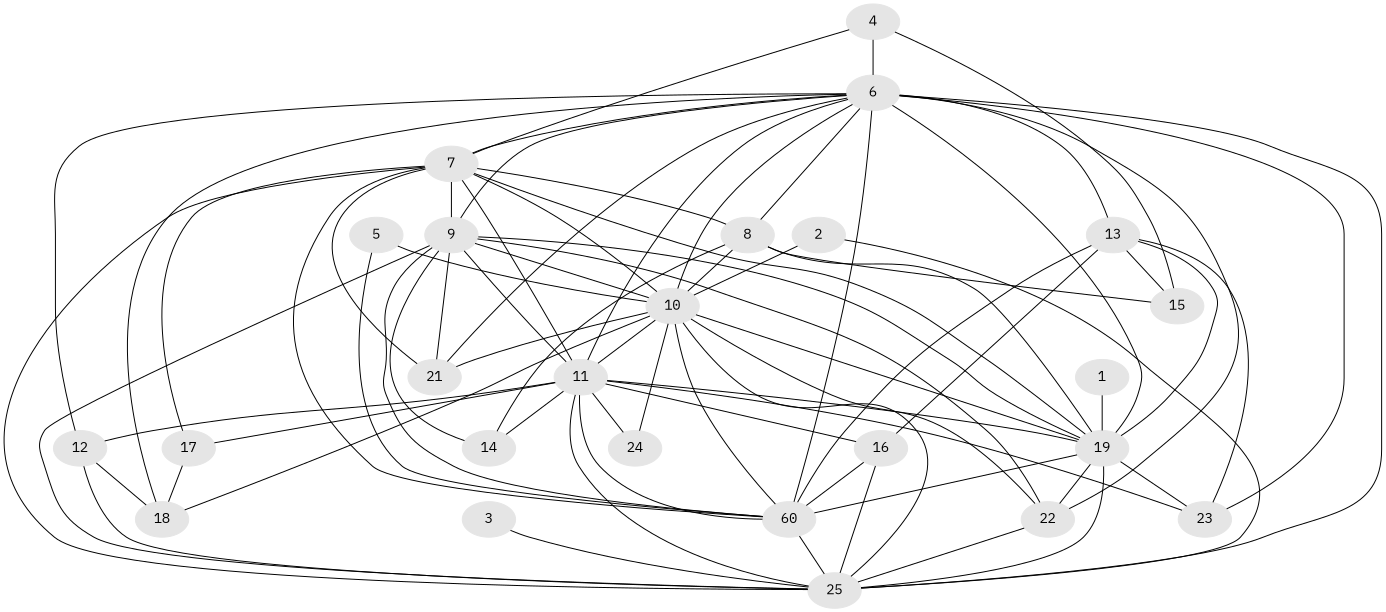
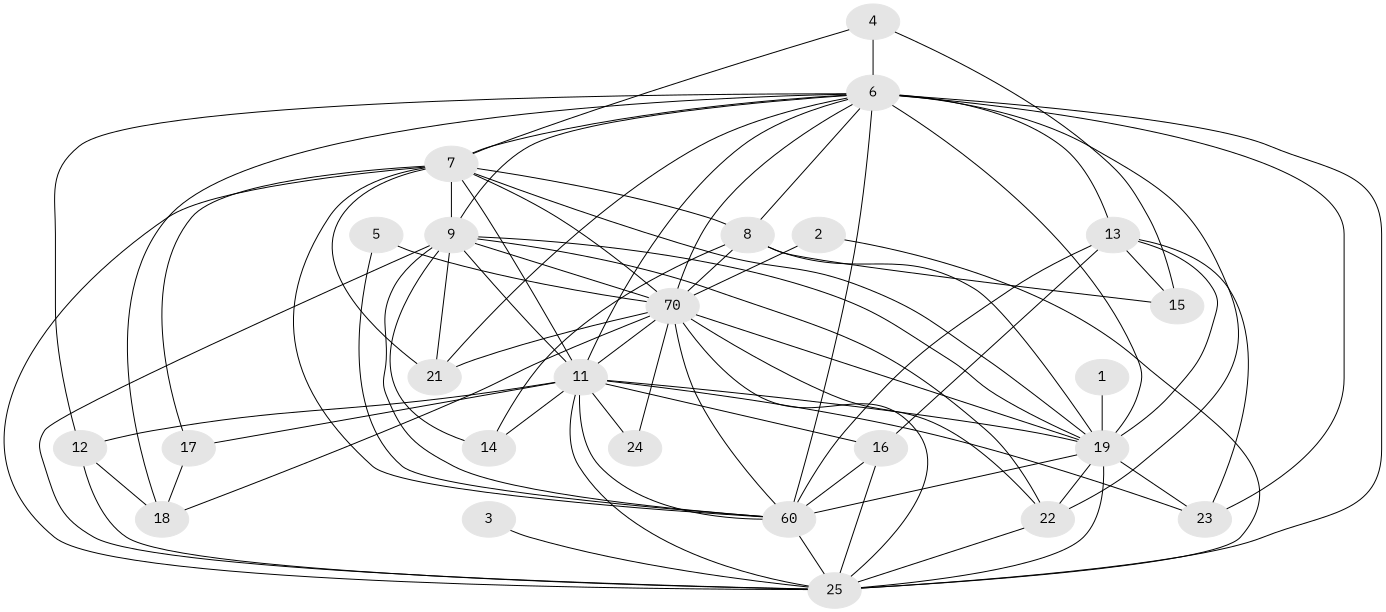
node "10": label "10" -> "70"
